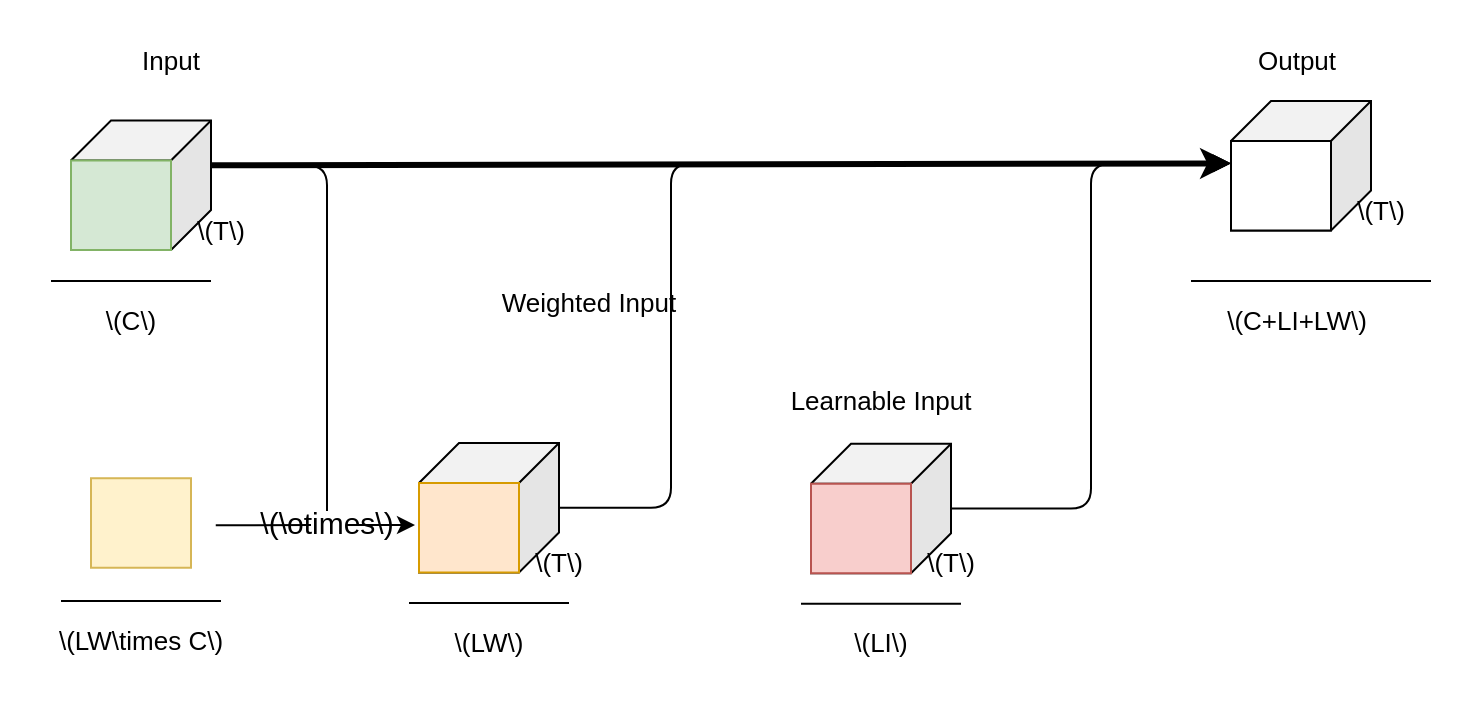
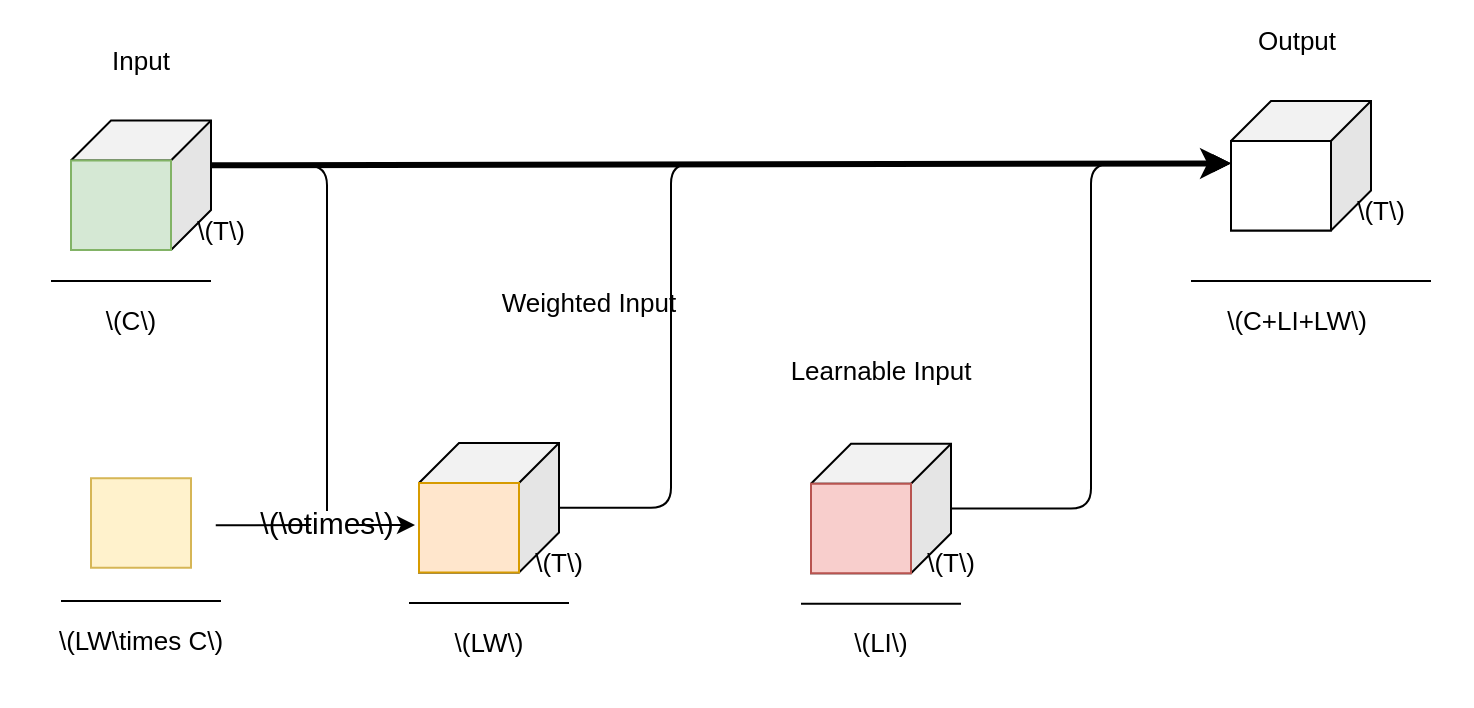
node "Input": moved (171, 61) -> (141, 61)
node "Output": moved (1297, 61) -> (1297, 41)
node "Learnable Input": moved (881, 401) -> (881, 371)
